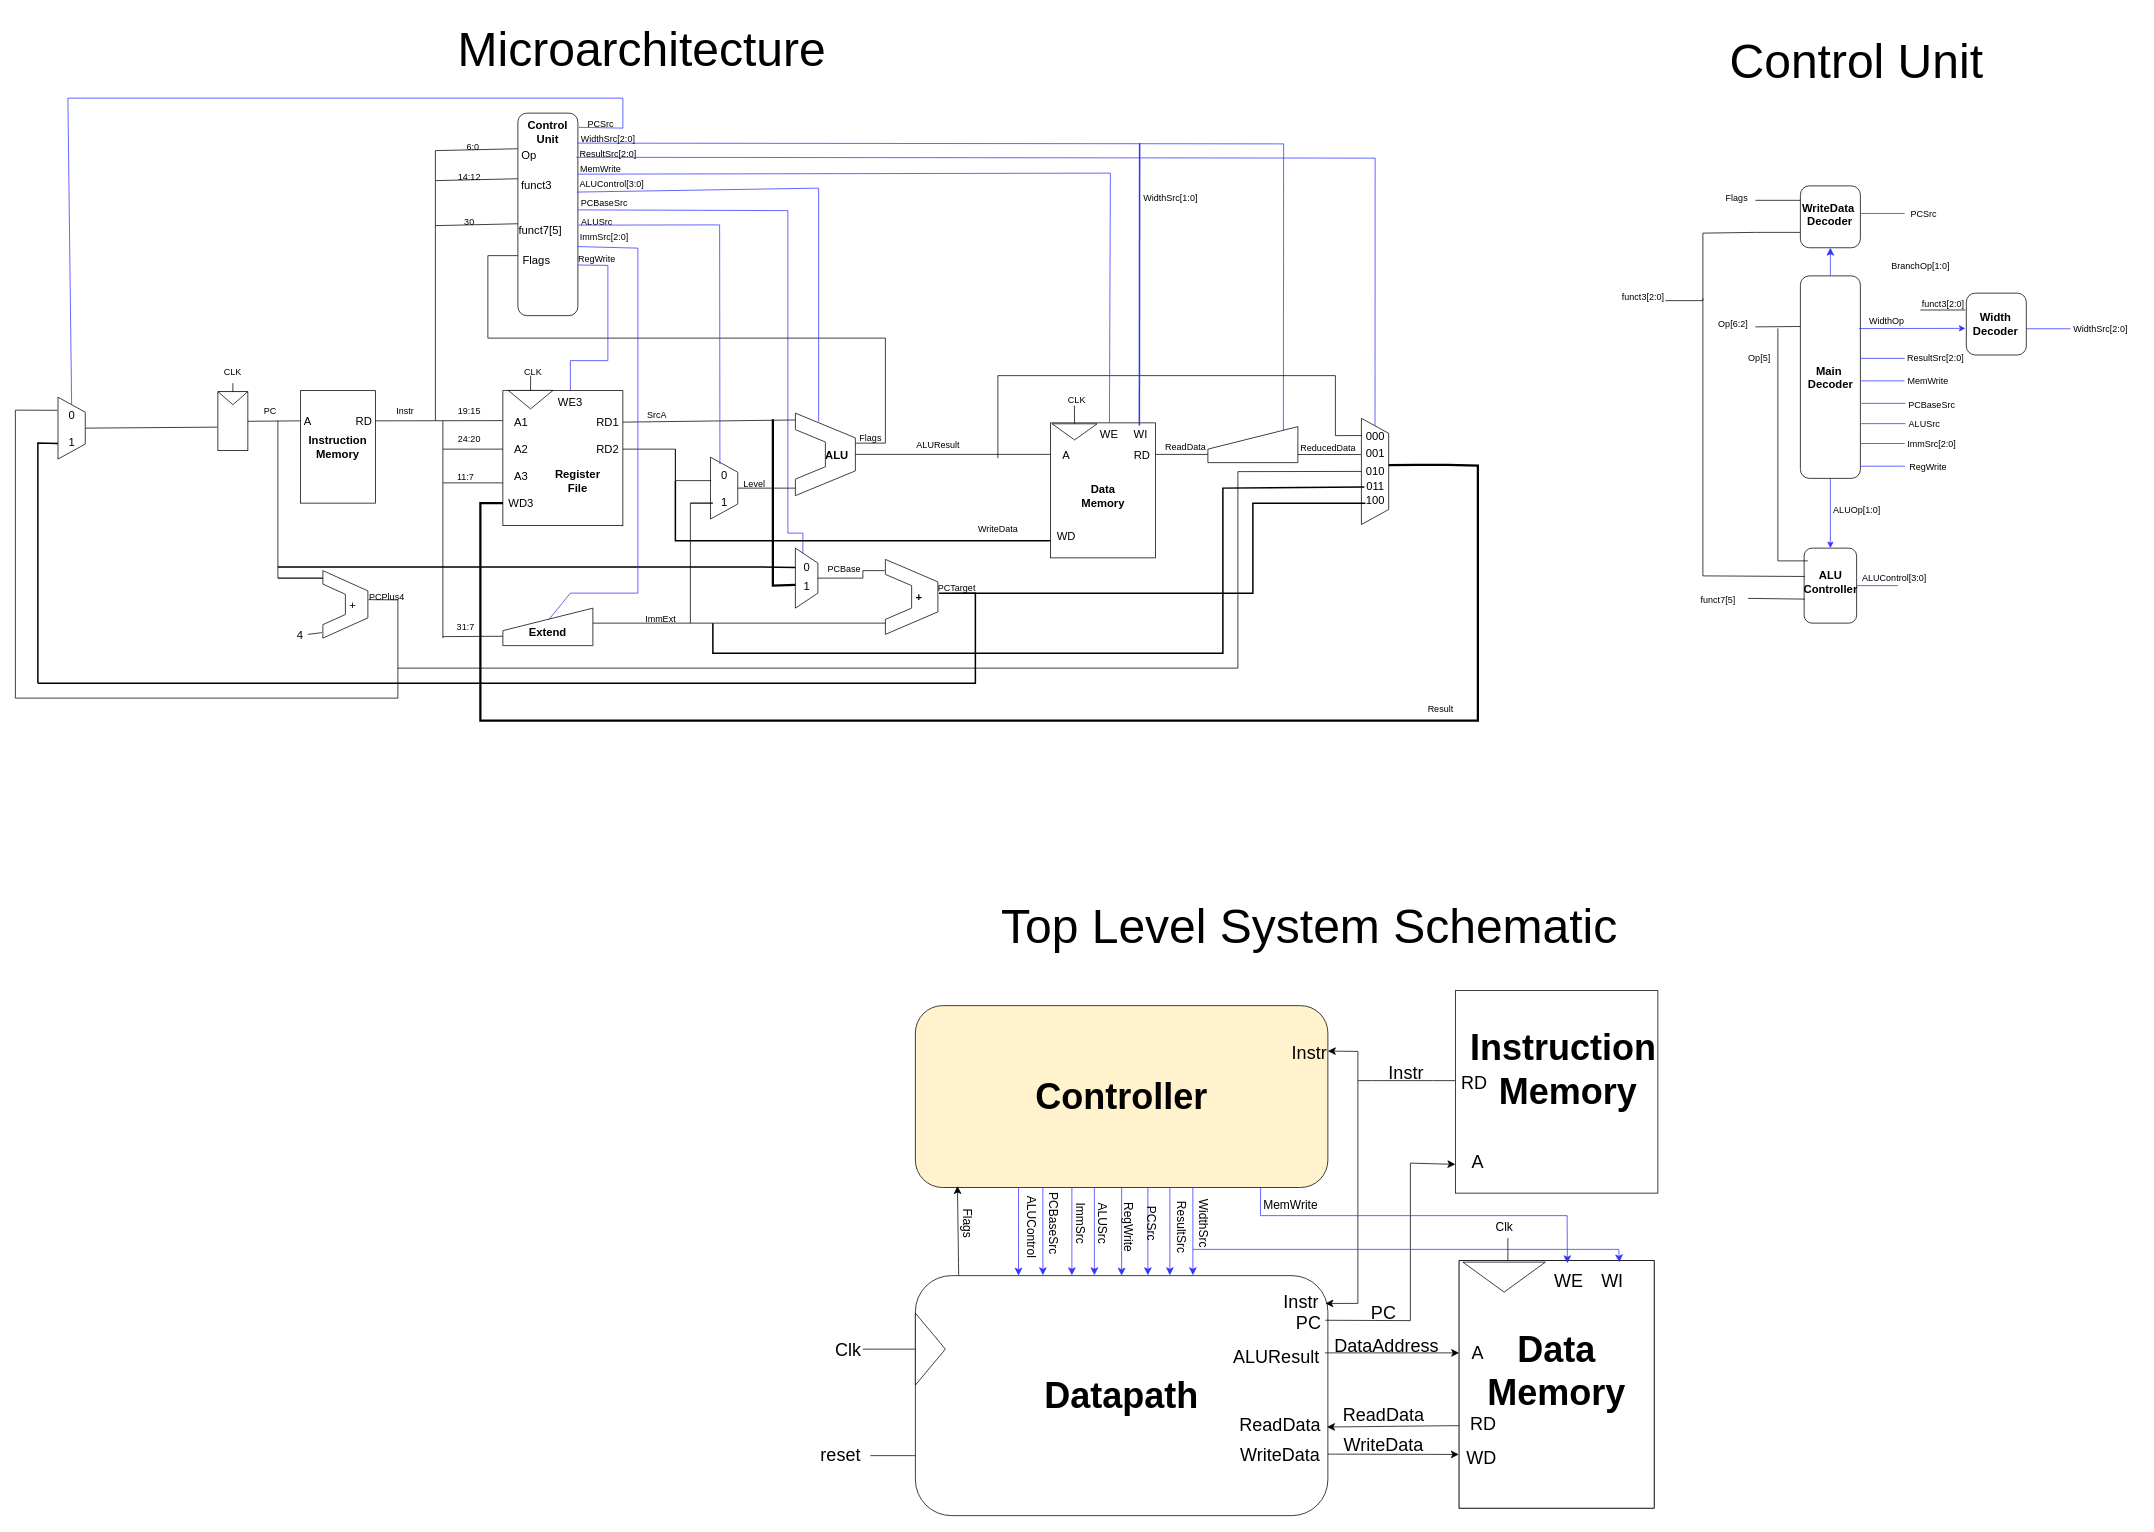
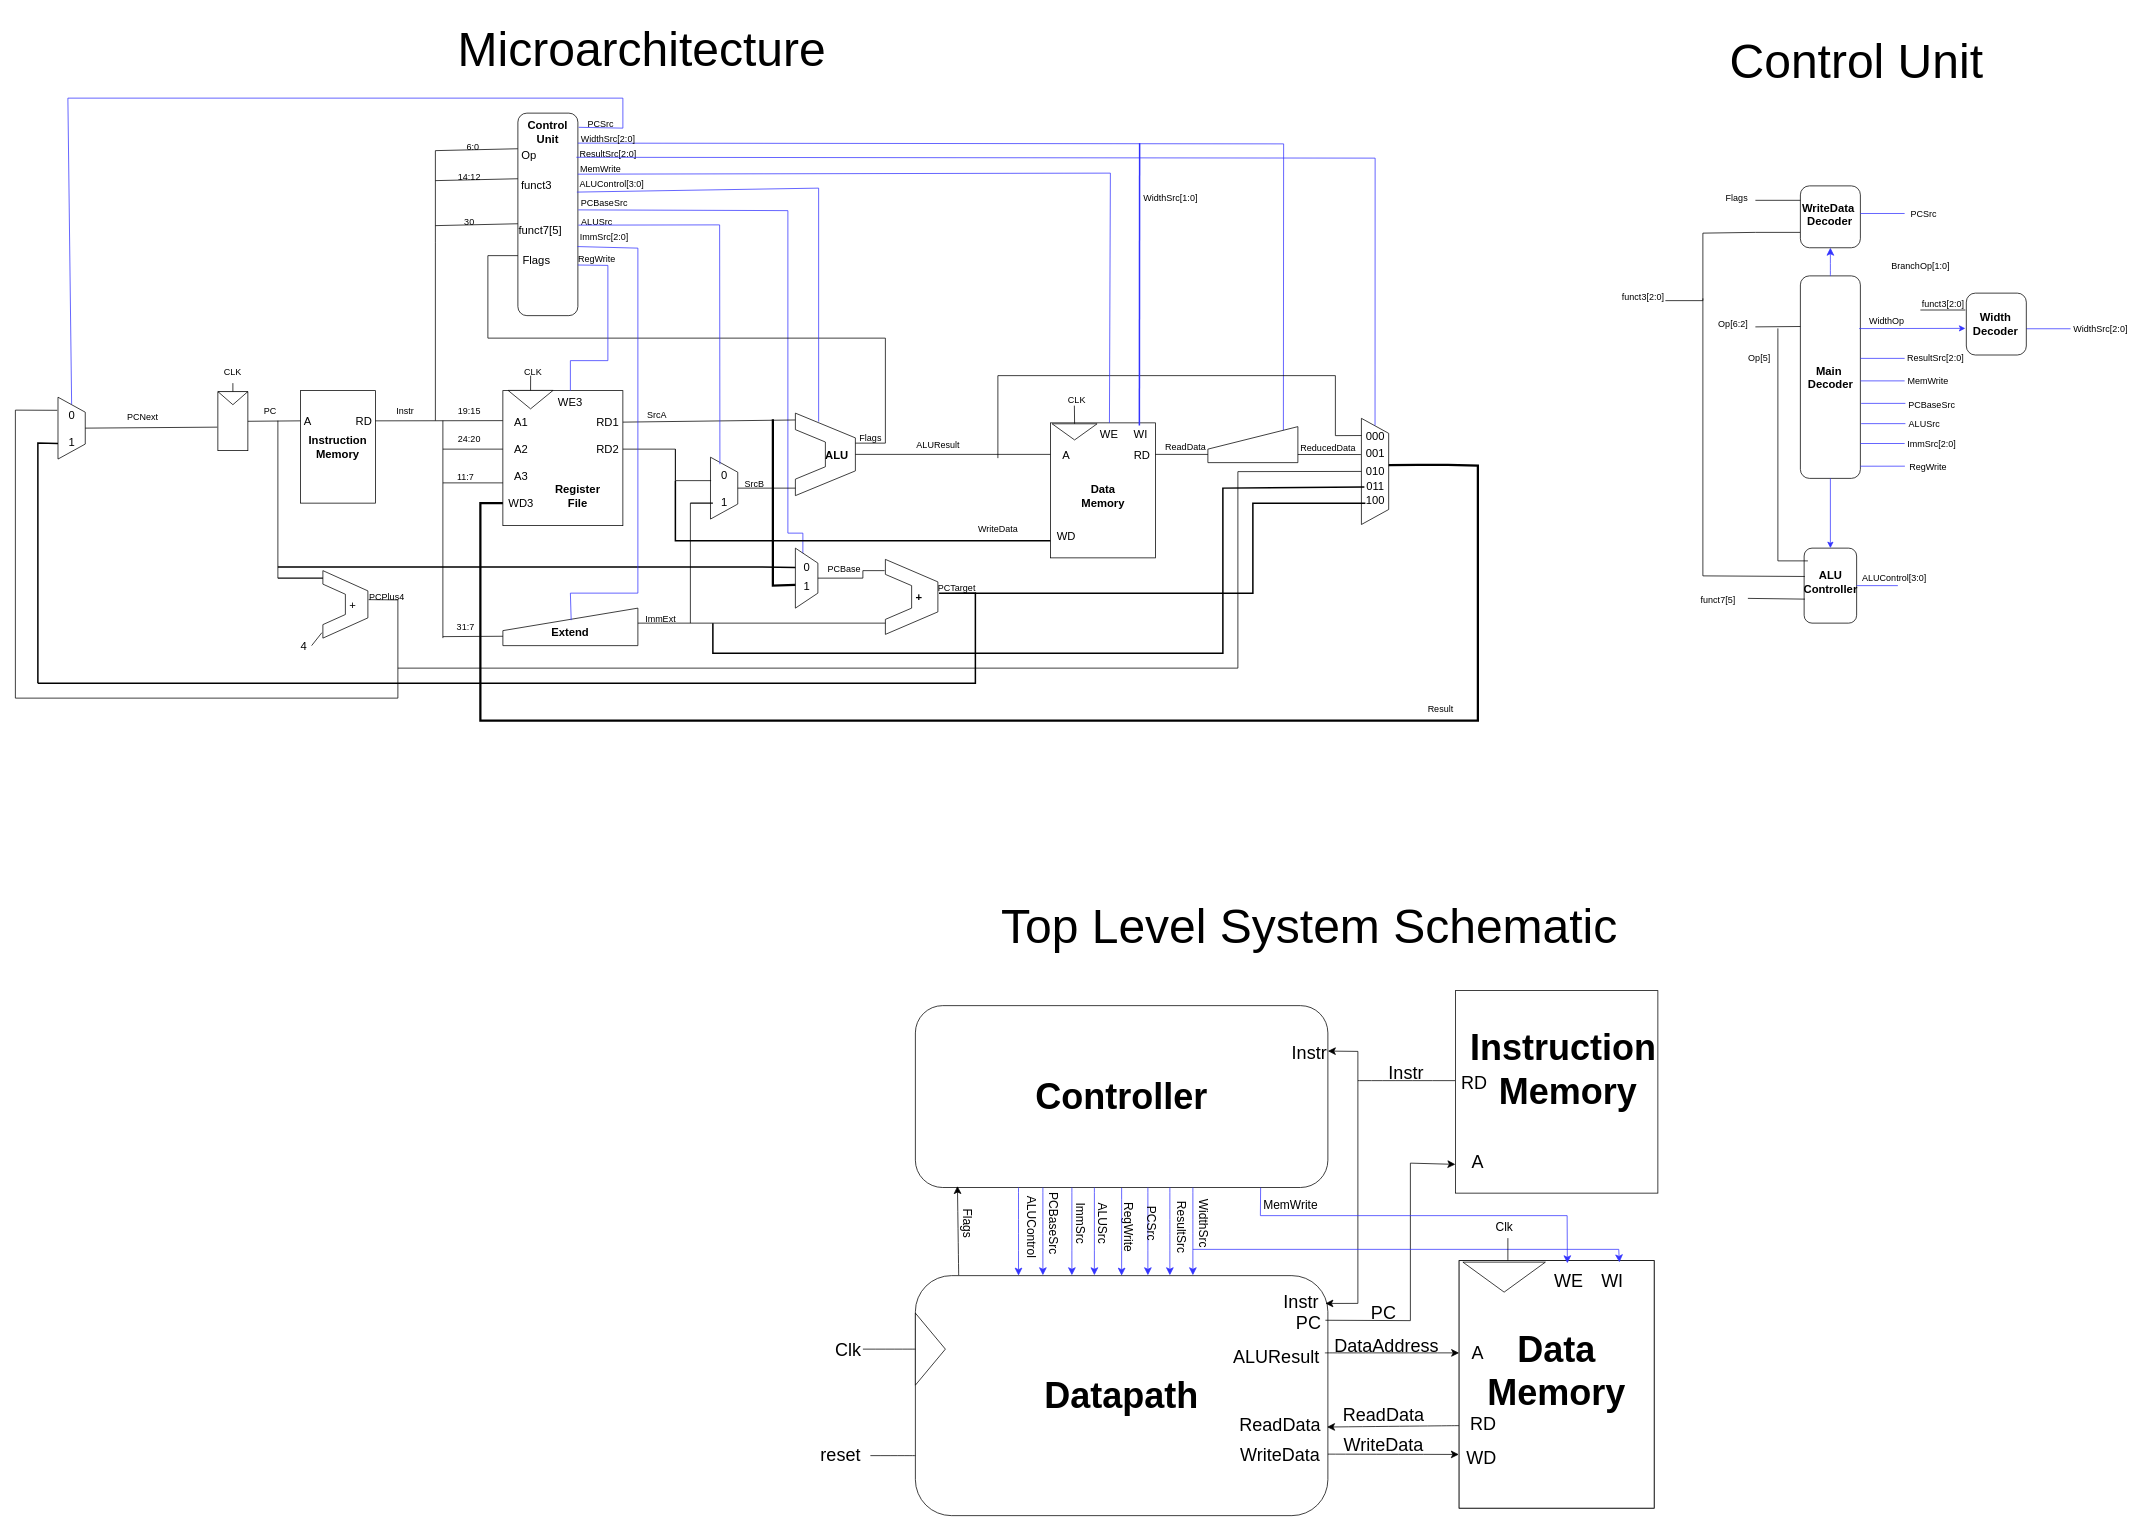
node "PCNext": added
node "Register File": moved (578, 480) -> (578, 495)
node "Level": label "Level" -> "SrcB"
node "ALUOp[1:0]": removed
node "Extend": size 90x38 -> 135x38
node "4": moved (300, 634) -> (304, 645)
node "Controller": fillcolor #fff2cc -> #ffffff
